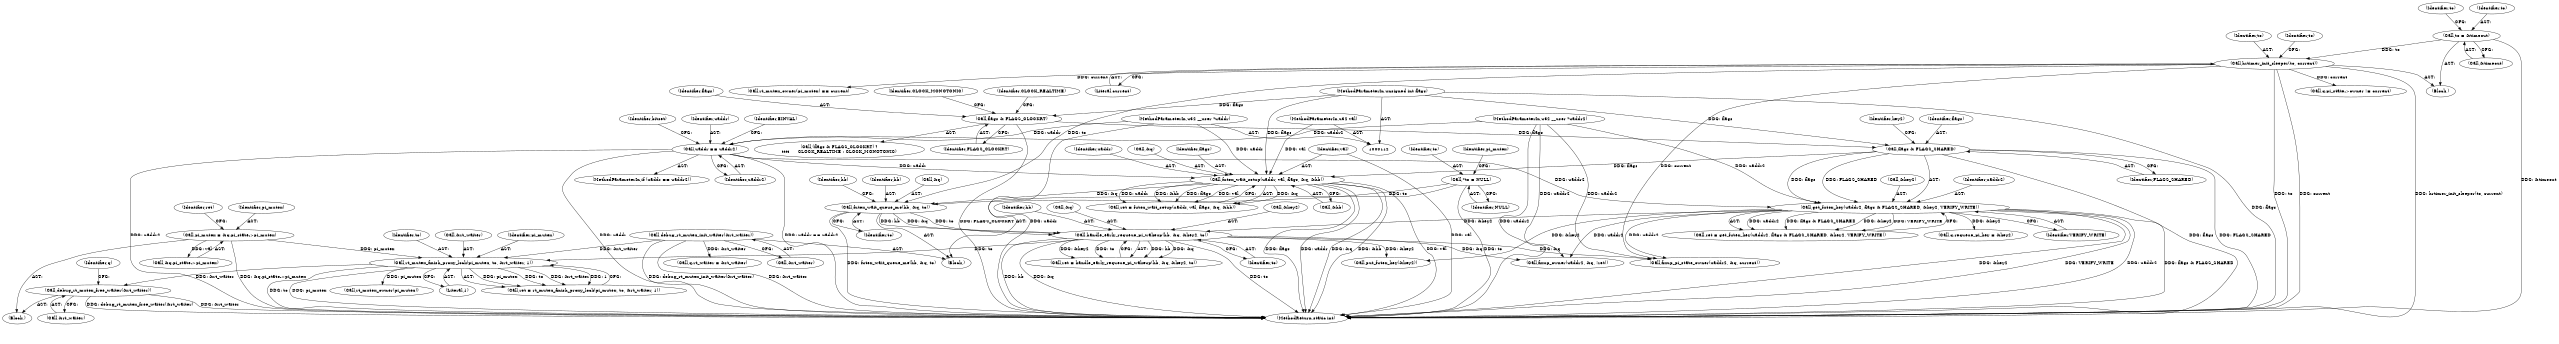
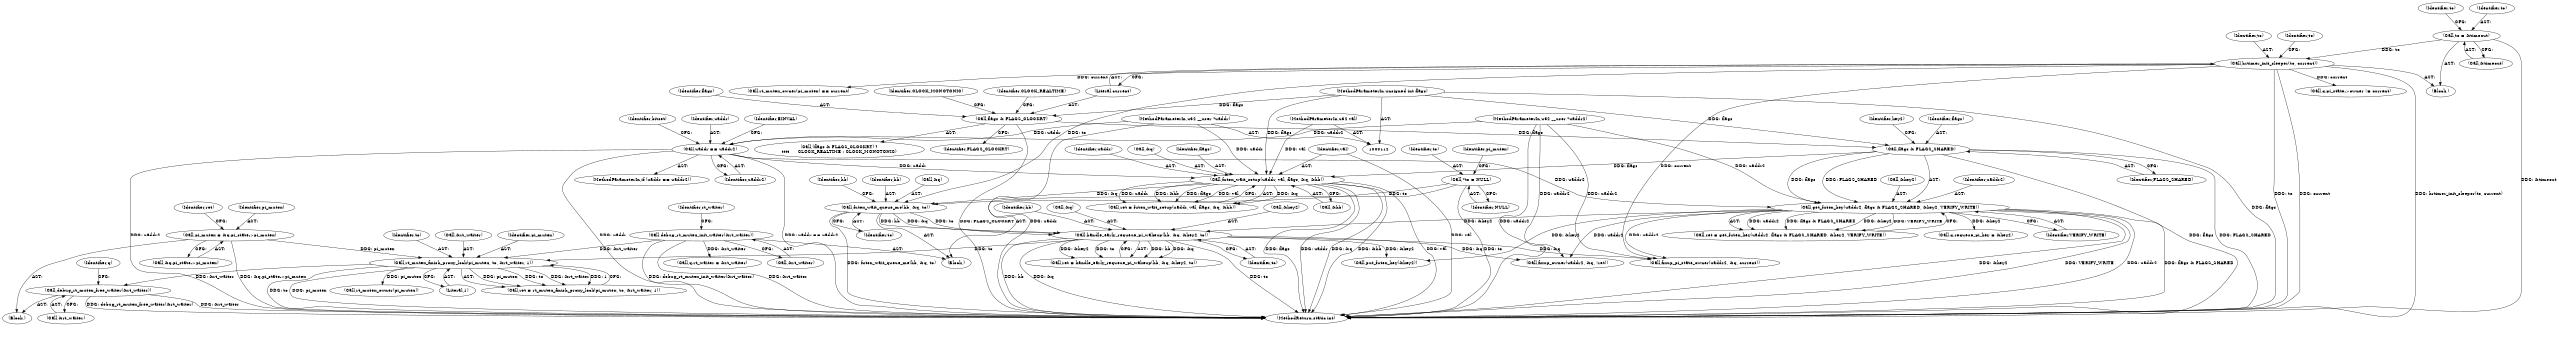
edge "(Identifier,FLAGS_CLOCKRT)" -> "(Call,flags & FLAGS_CLOCKRT)": now "(Literal,current)" -> "(Call,flags & FLAGS_CLOCKRT)"
node "(Identifier,rt_waiter)": added
edge "(Call,pi_mutex = &q.pi_state->pi_mutex)" -> "(Call,&q.pi_state->pi_mutex)": label "DDG: val" -> "CFG: "
